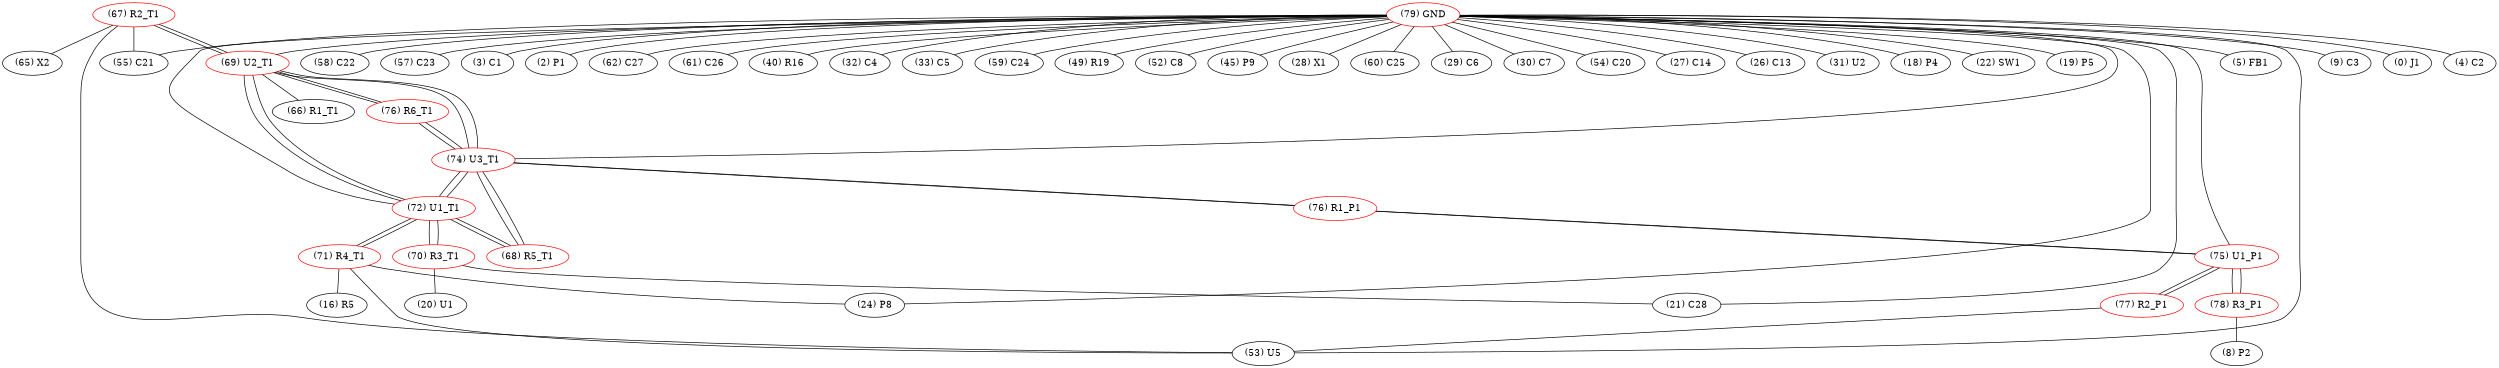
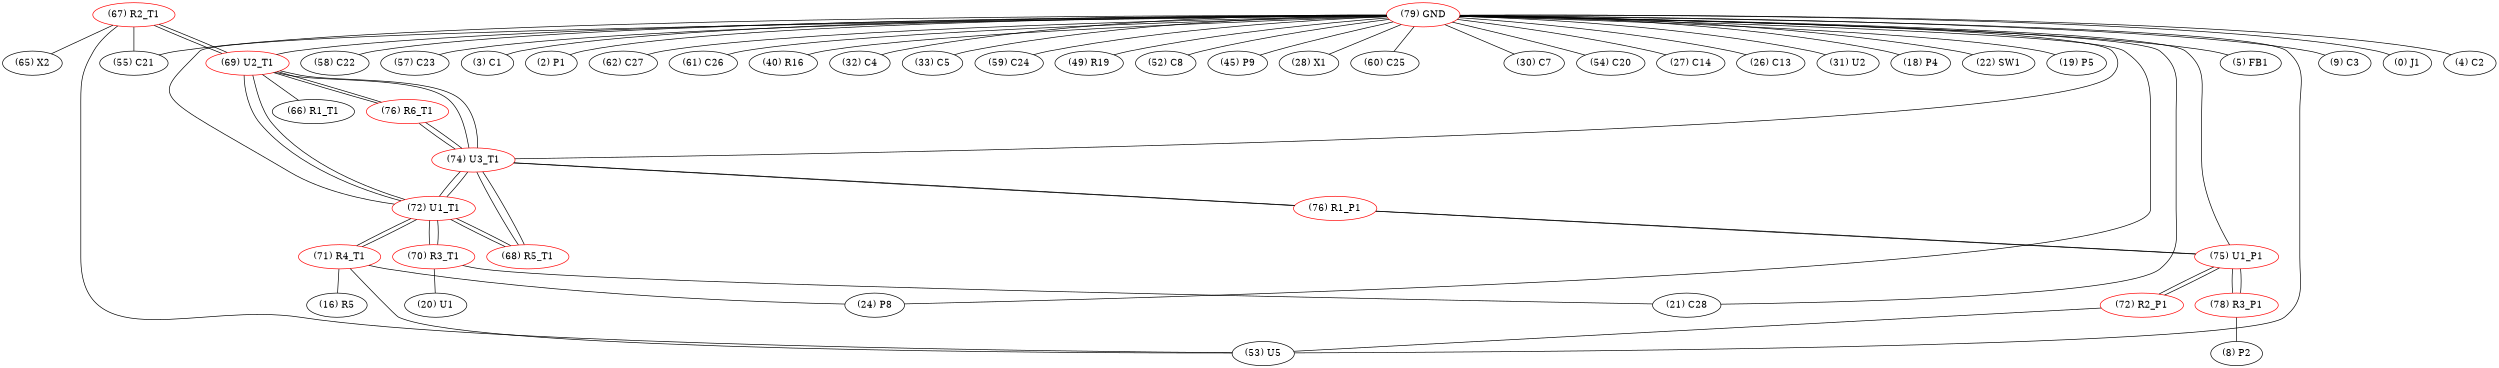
node "(29) C6": removed
node "(77) R2_P1": label "(77) R2_P1" -> "(72) R2_P1"
